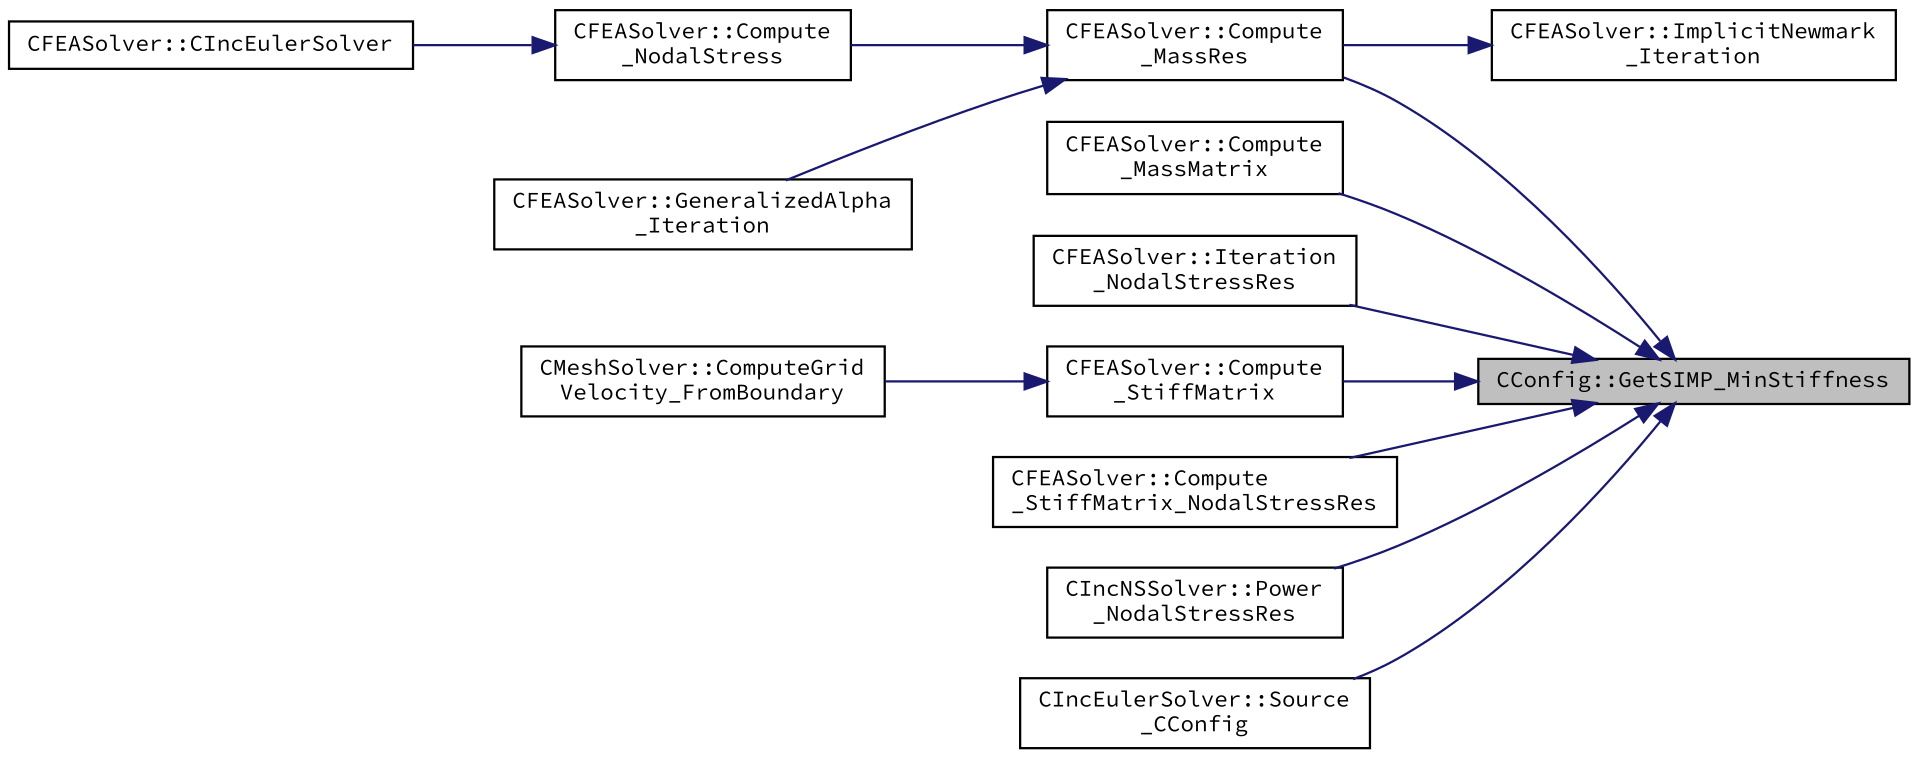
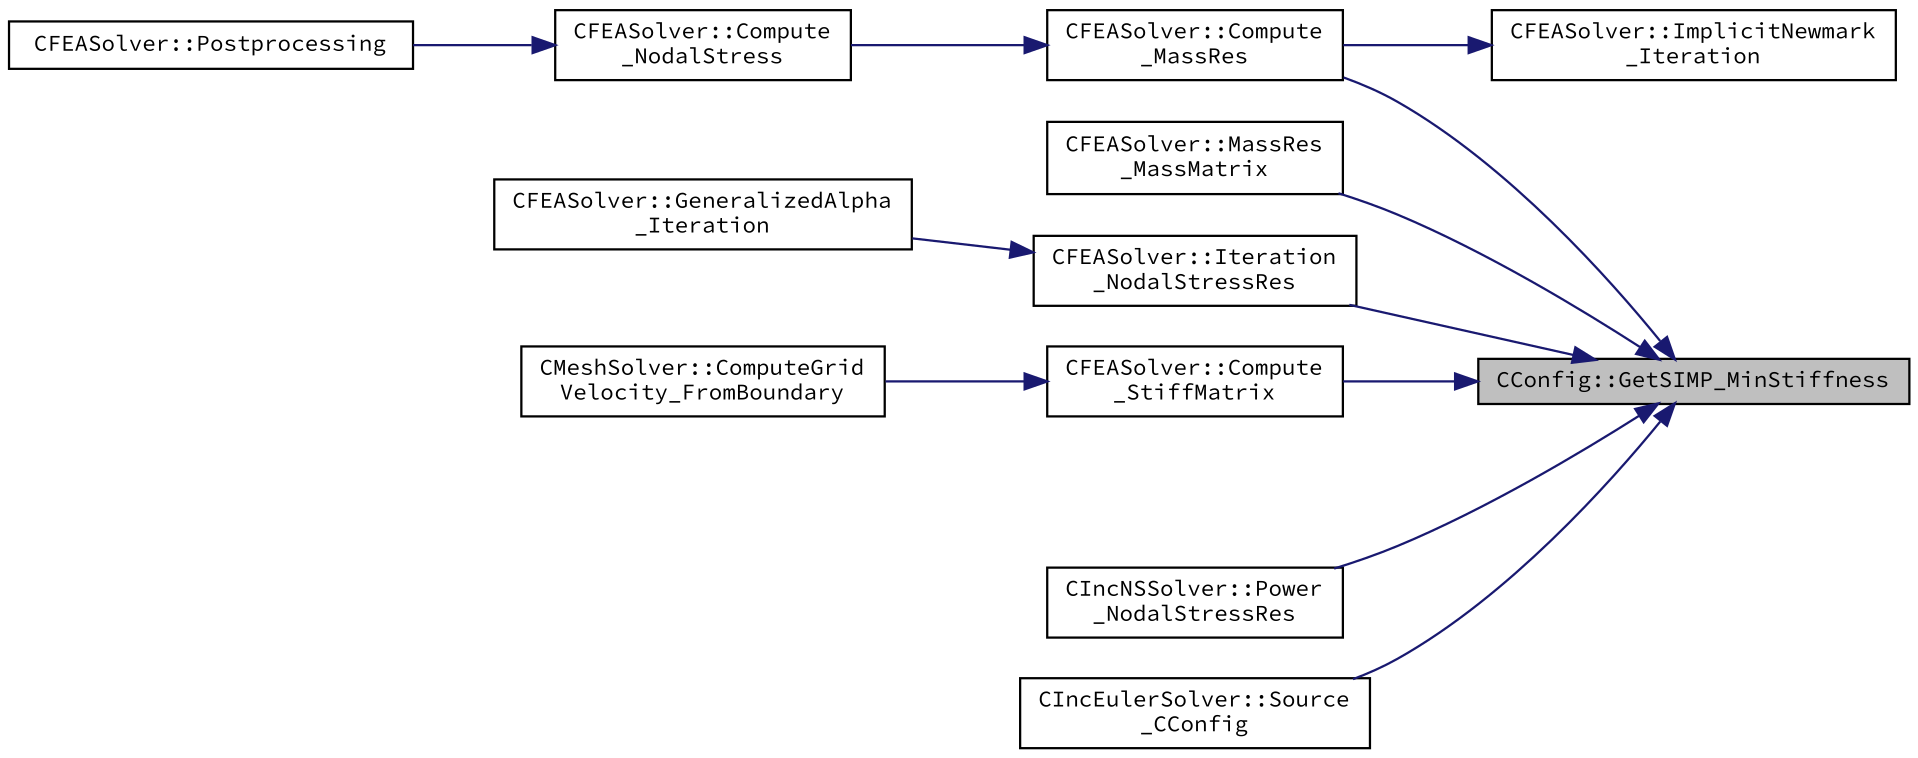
node "CFEASolver::CIncEulerSolver": label "CFEASolver::CIncEulerSolver" -> "CFEASolver::Postprocessing"
edge "CFEASolver::GeneralizedAlpha _Iteration" -> "CFEASolver::Compute _MassRes": now "CFEASolver::GeneralizedAlpha _Iteration" -> "CFEASolver::Iteration _NodalStressRes"
node "CFEASolver::Compute _MassMatrix": label "CFEASolver::Compute _MassMatrix" -> "CFEASolver::MassRes _MassMatrix"
node "CFEASolver::Compute _StiffMatrix_NodalStressRes": removed
